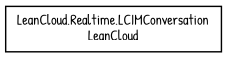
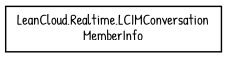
node "LeanCloud.Realtime.LCIMConversation LeanCloud": label "LeanCloud.Realtime.LCIMConversation LeanCloud" -> "LeanCloud.Realtime.LCIMConversation MemberInfo"
